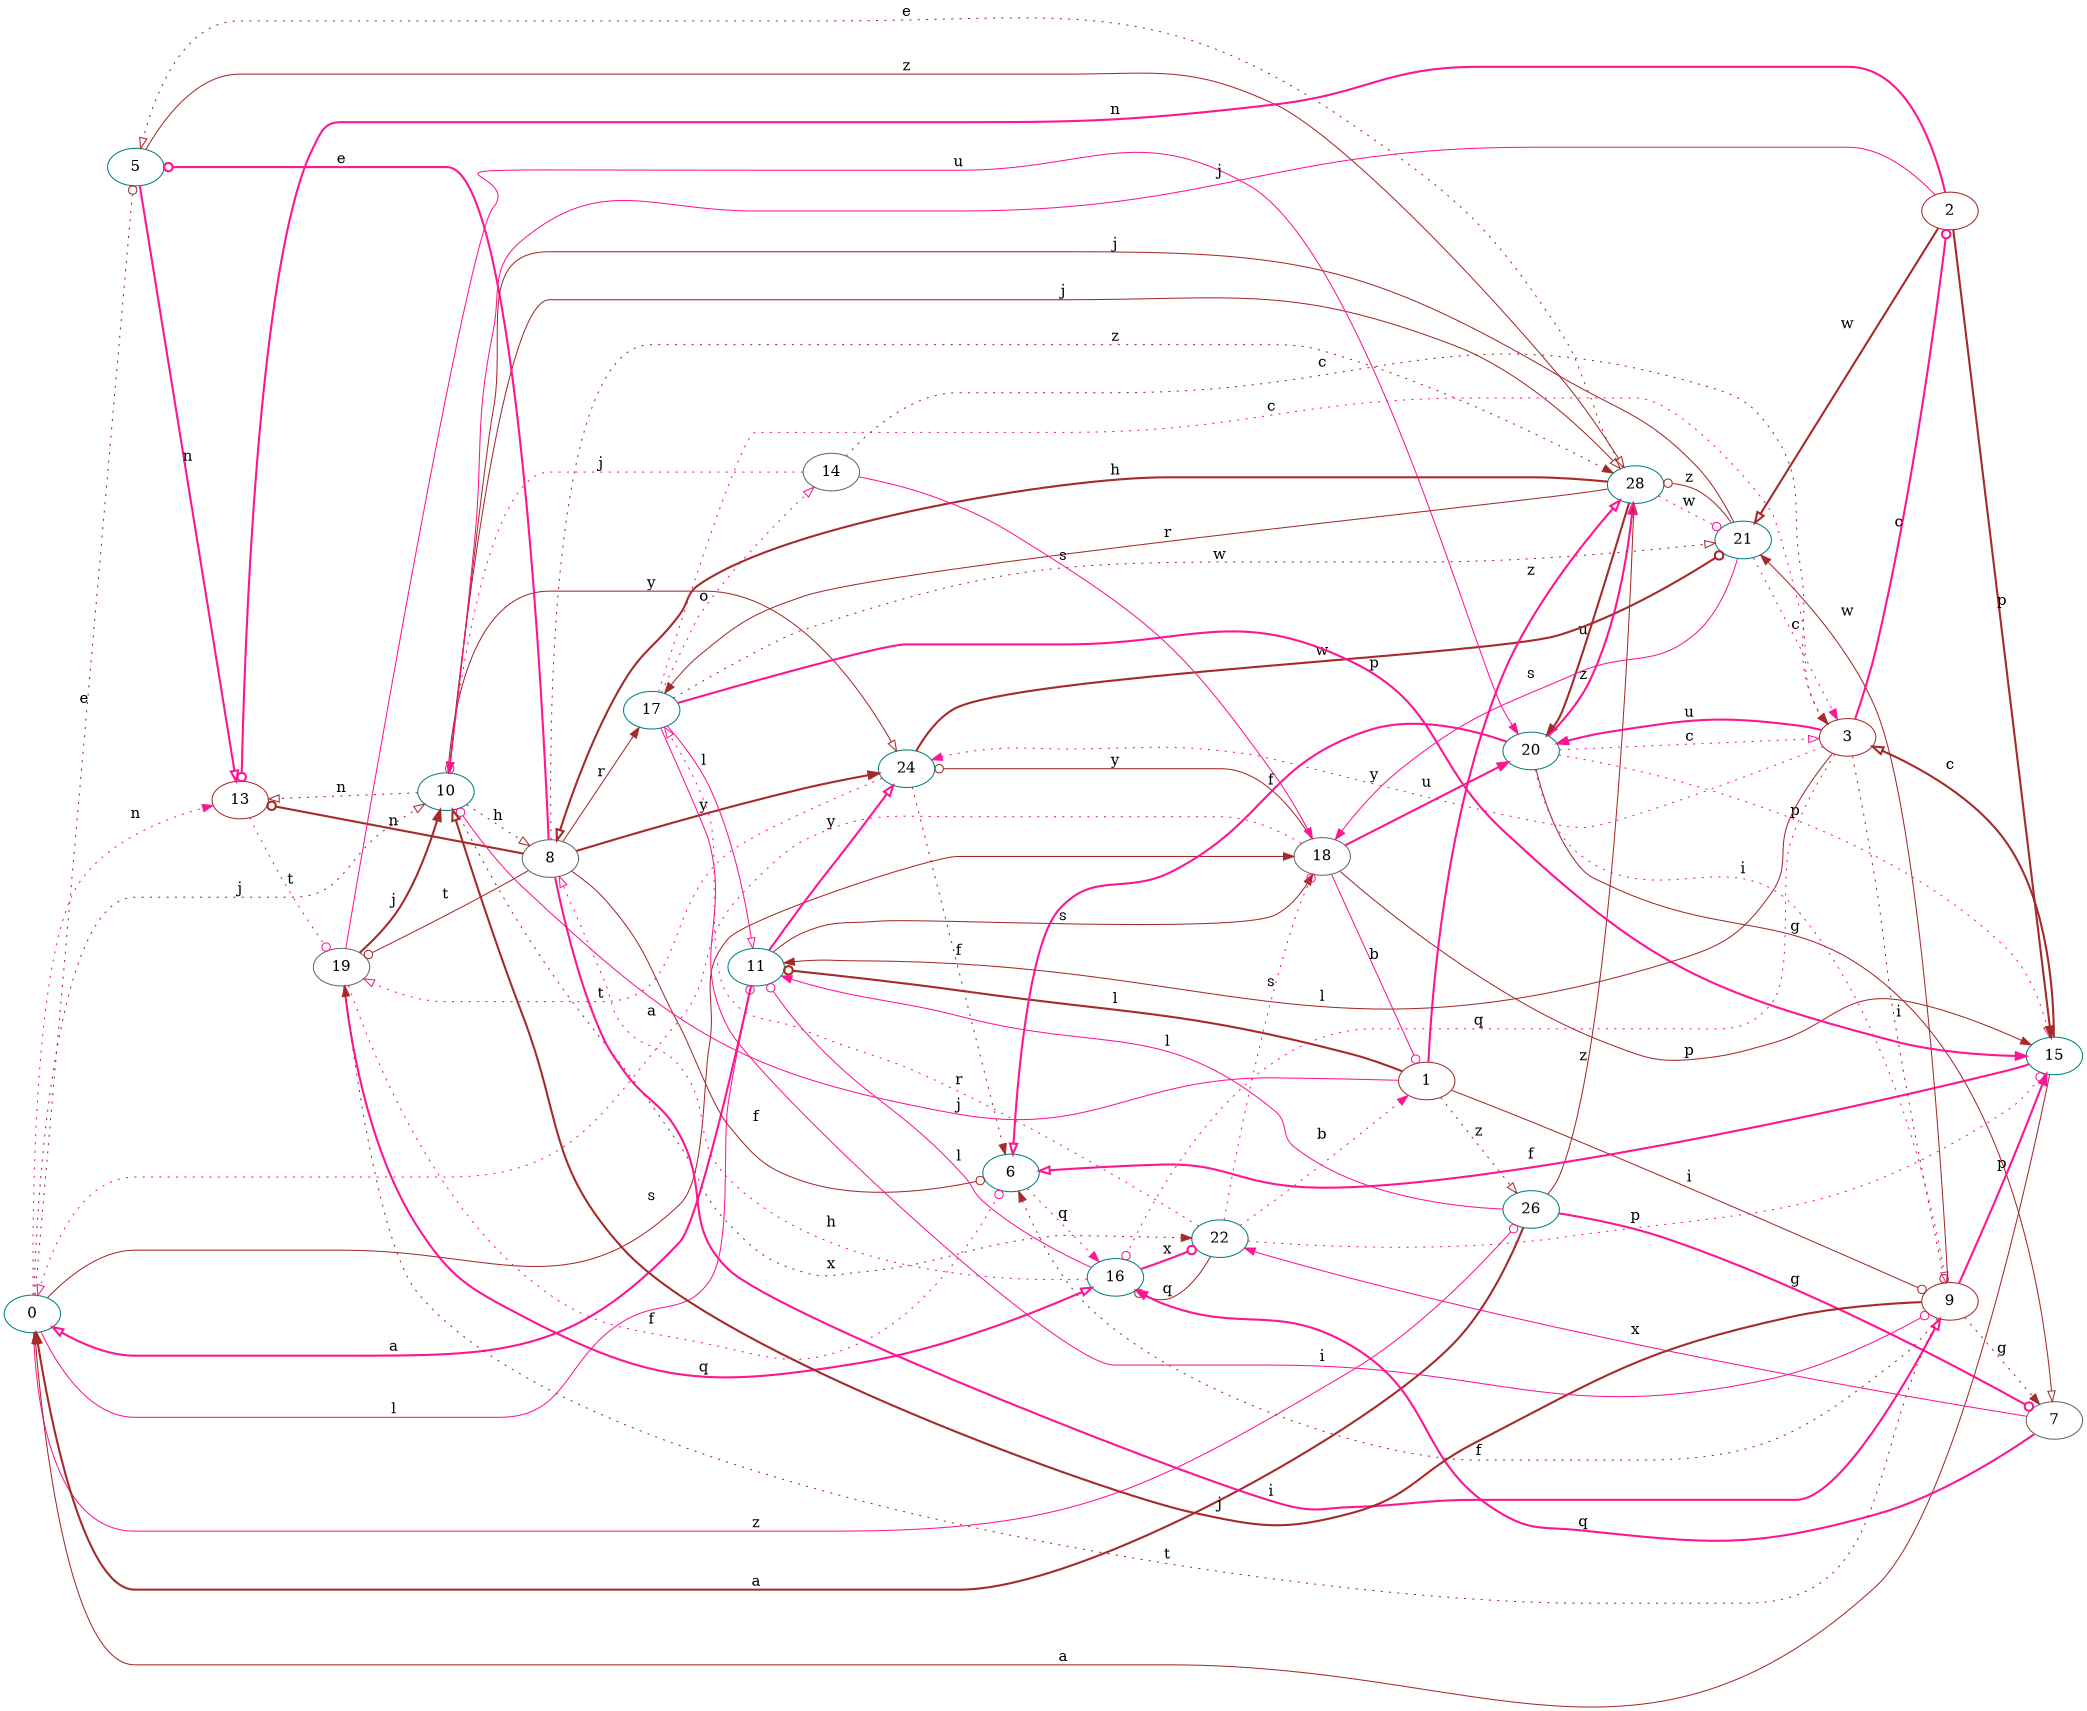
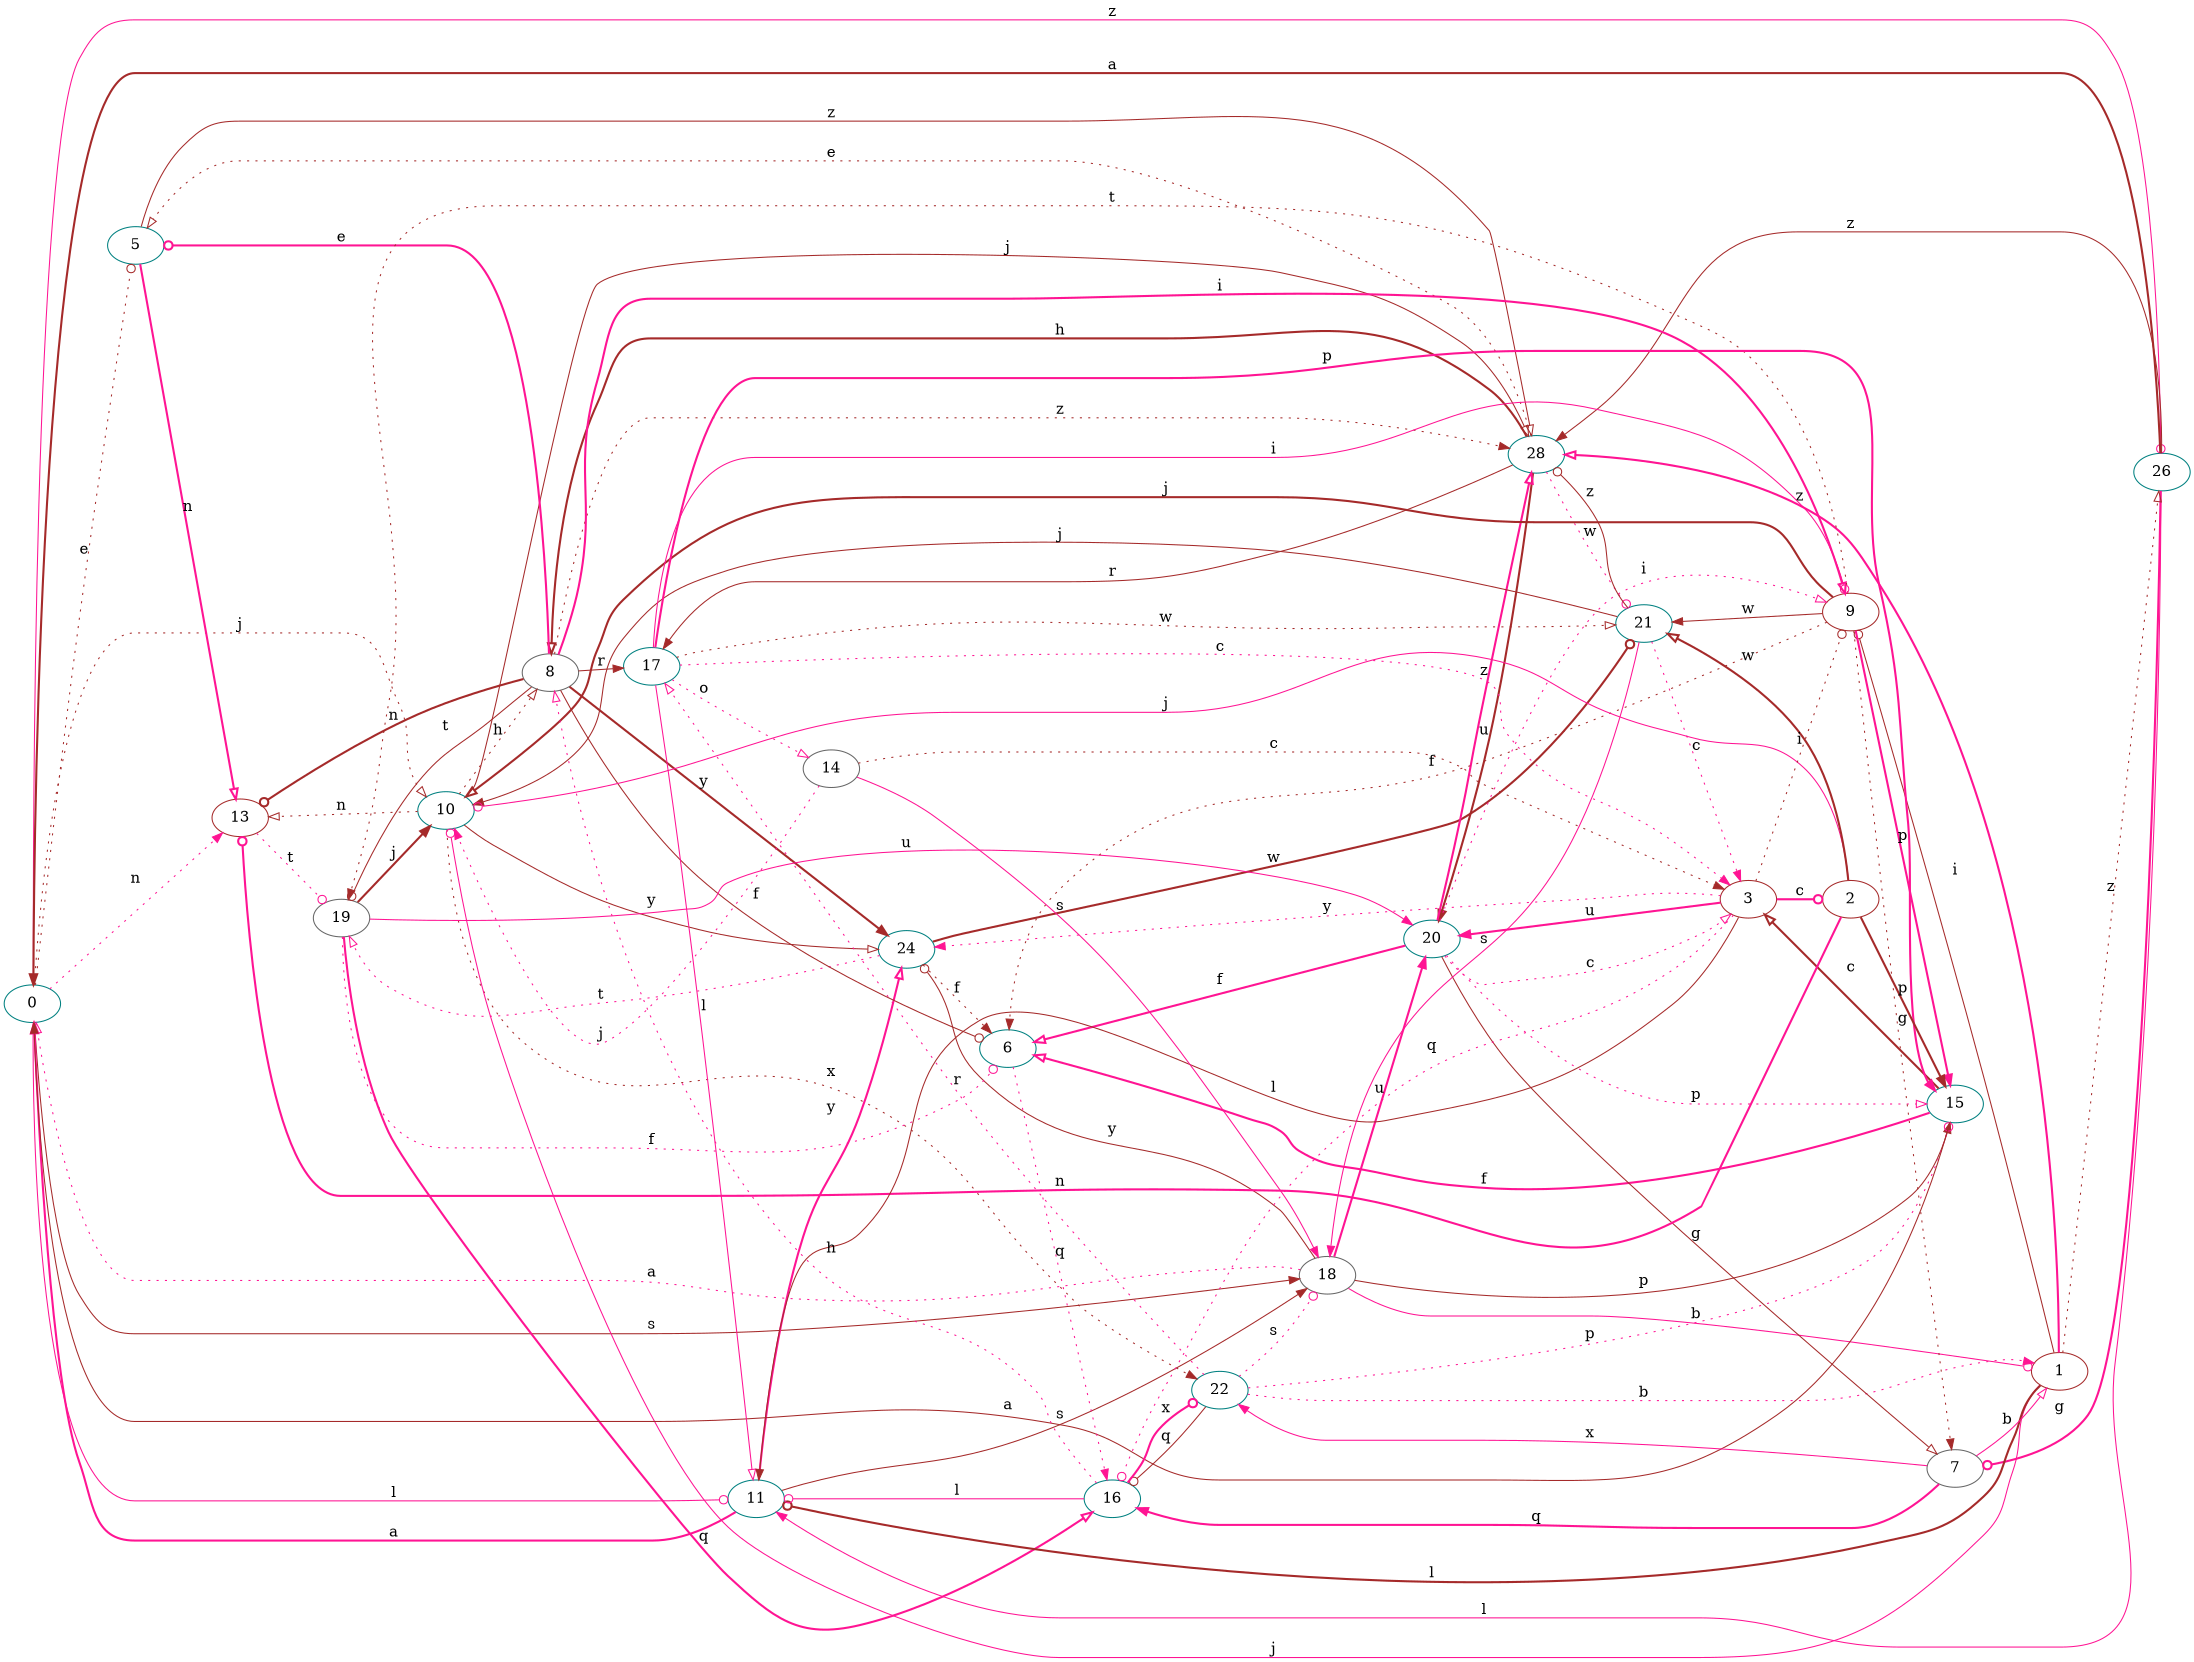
edge "7" -> "1": added, label "b"
